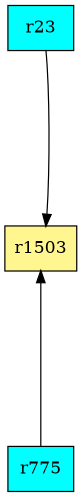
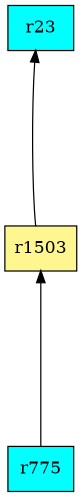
edge "r23" -> "r1503": reversed
